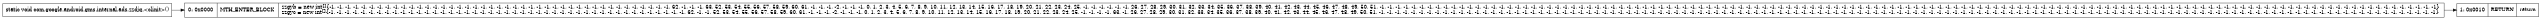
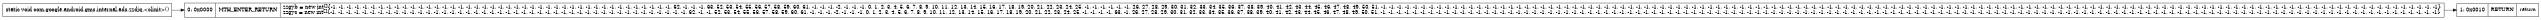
node "0: 0x0000": text "MTH_ENTER_BLOCK" -> "MTH_ENTER_RETURN"
